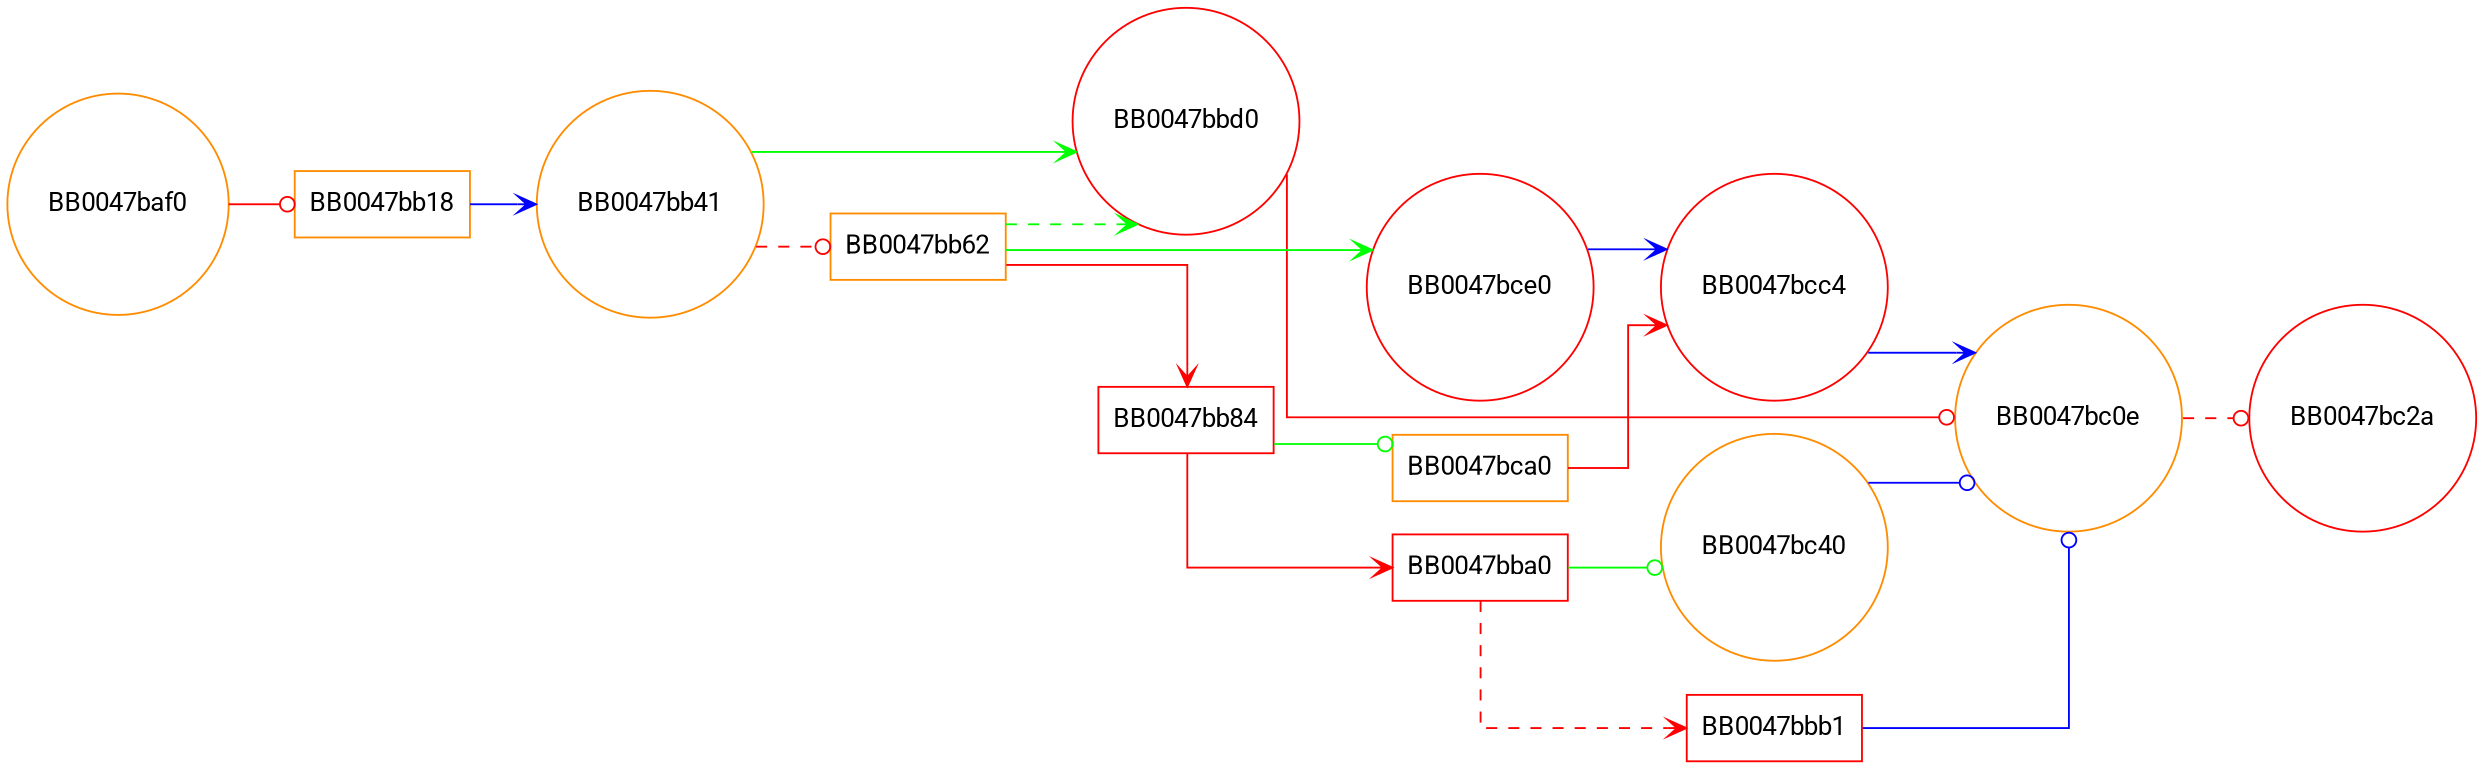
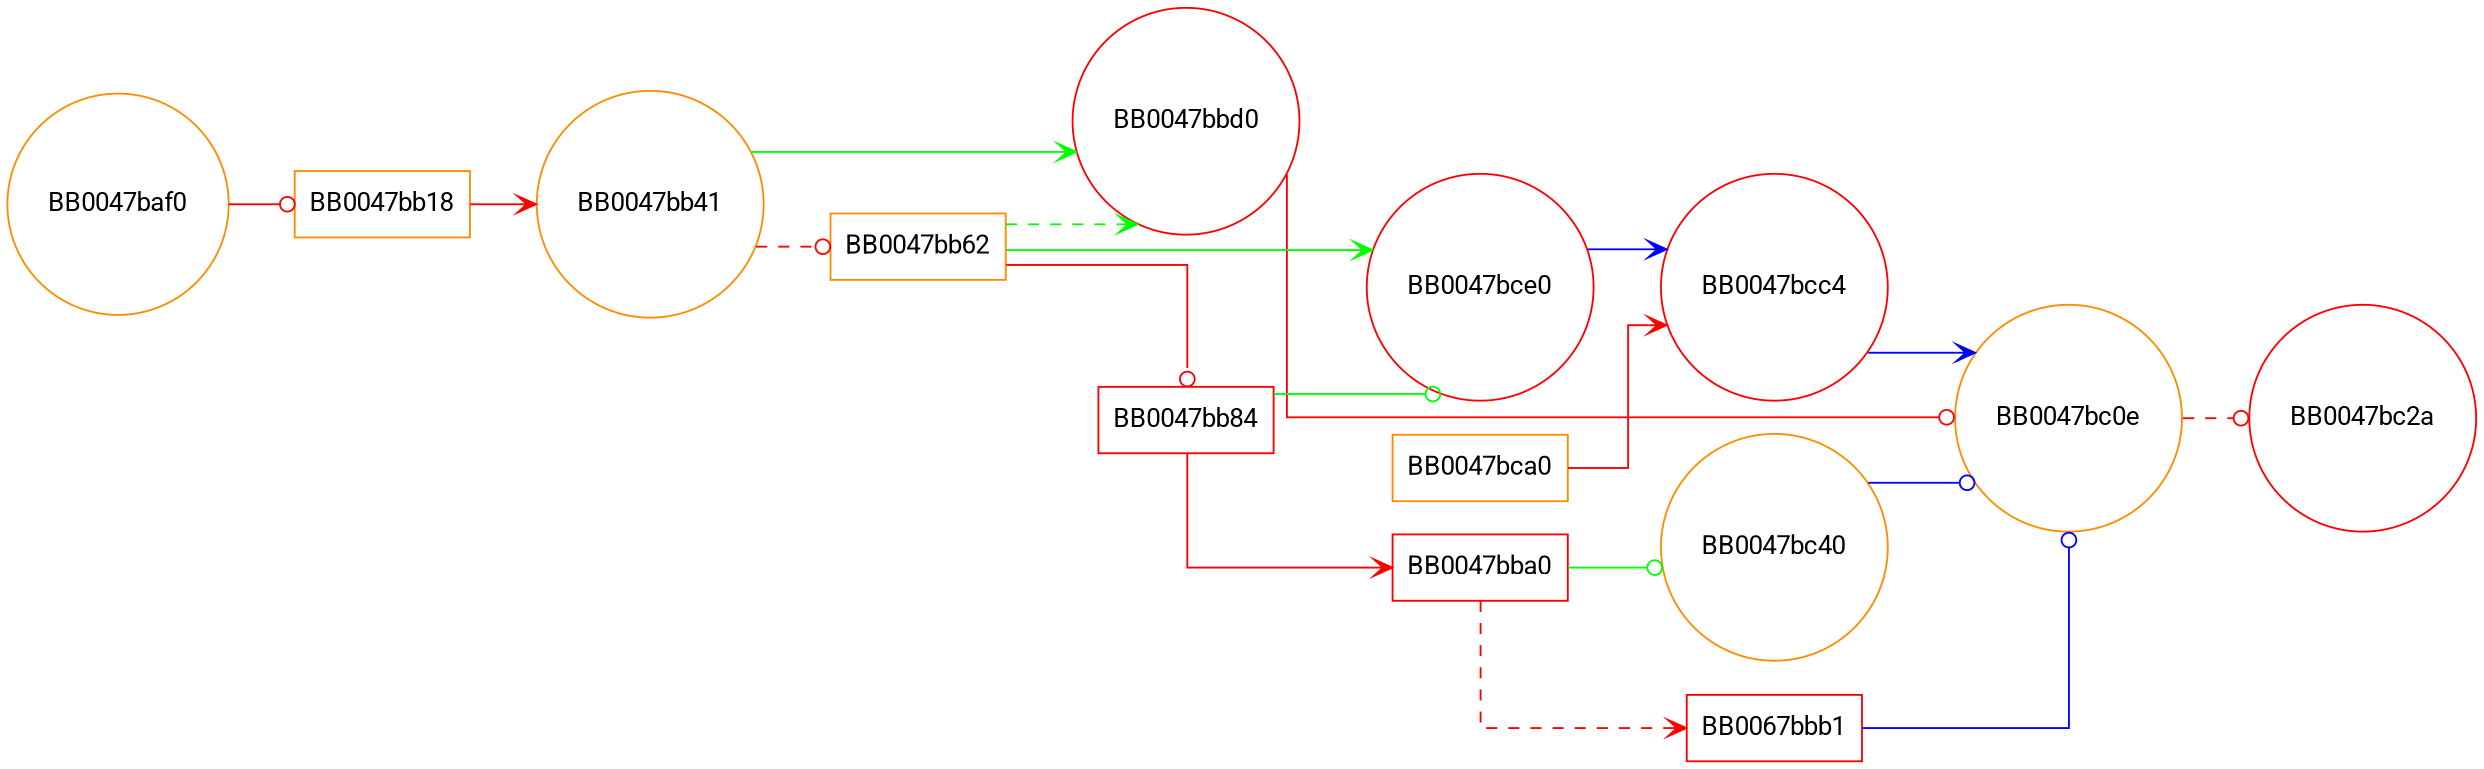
edge "BB0047bb18" -> "BB0047bb41": color blue -> red
edge "BB0047bb62" -> "BB0047bb84": arrowhead vee -> odot
edge "BB0047bb84" -> "BB0047bca0": now "BB0047bb84" -> "BB0047bce0"
node "BB0047bbb1": label "BB0047bbb1" -> "BB0067bbb1"
